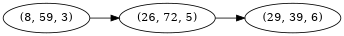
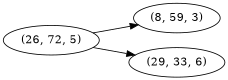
edge "(8, 59, 3)" -> "(26, 72, 5)": reversed
node "(29, 39, 6)": label "(29, 39, 6)" -> "(29, 33, 6)"
